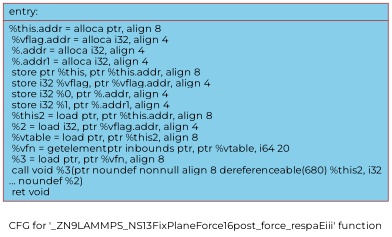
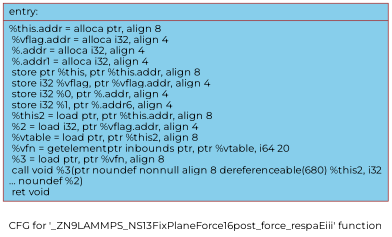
node "entry:": text "store i32 %1, ptr %.addr1, align 4" -> "store i32 %1, ptr %.addr6, align 4"
